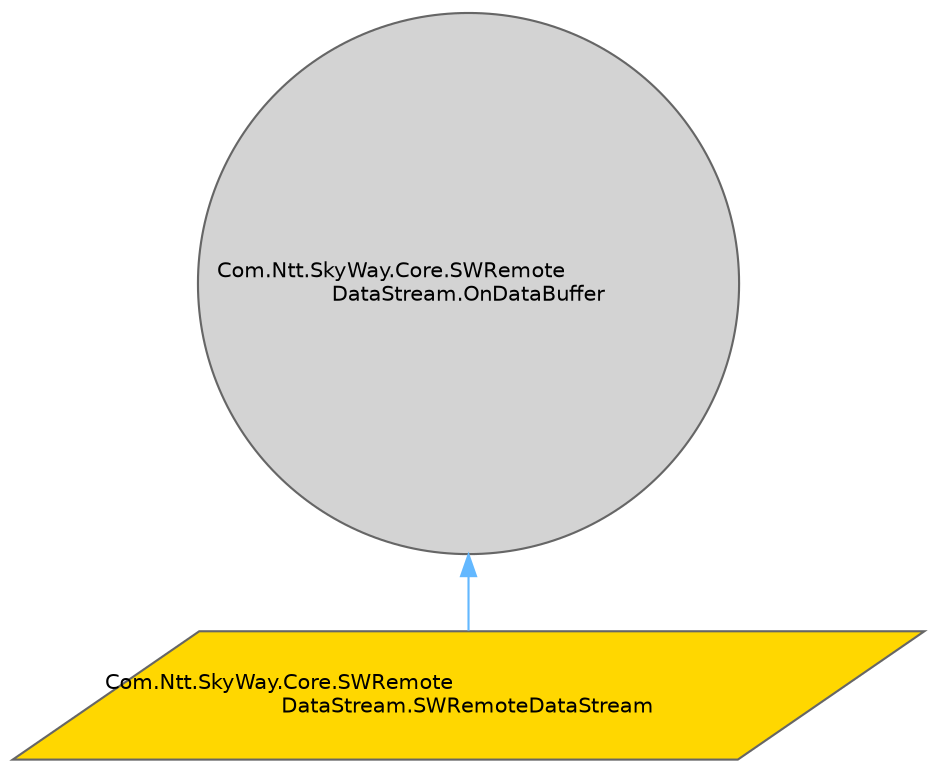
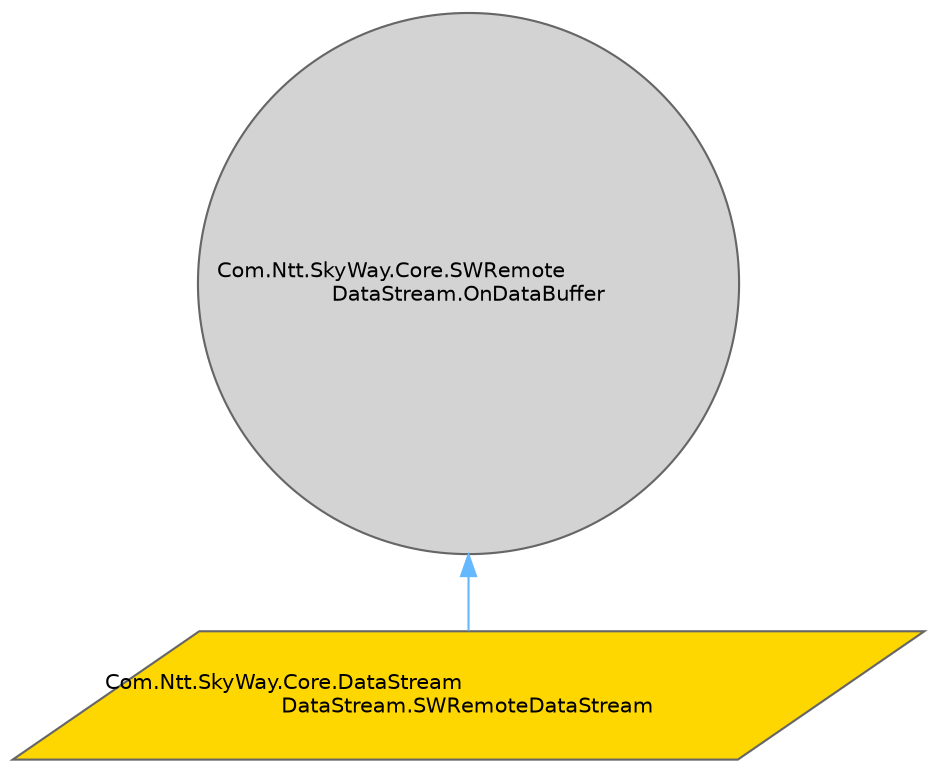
node "Com.Ntt.SkyWay.Core.SWRemote DataStream.SWRemoteDataStream": label "Com.Ntt.SkyWay.Core.SWRemote DataStream.SWRemoteDataStream" -> "Com.Ntt.SkyWay.Core.DataStream DataStream.SWRemoteDataStream"
